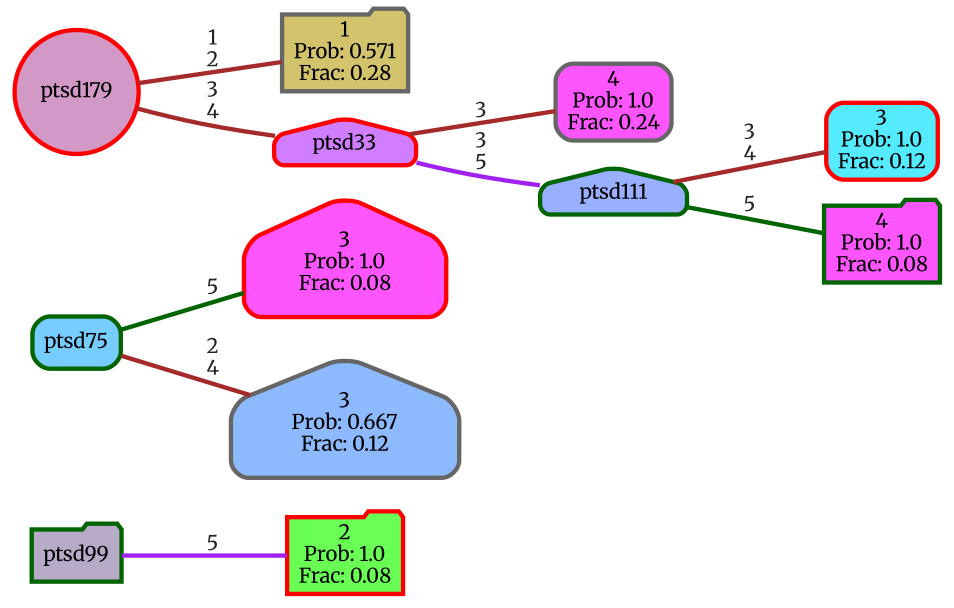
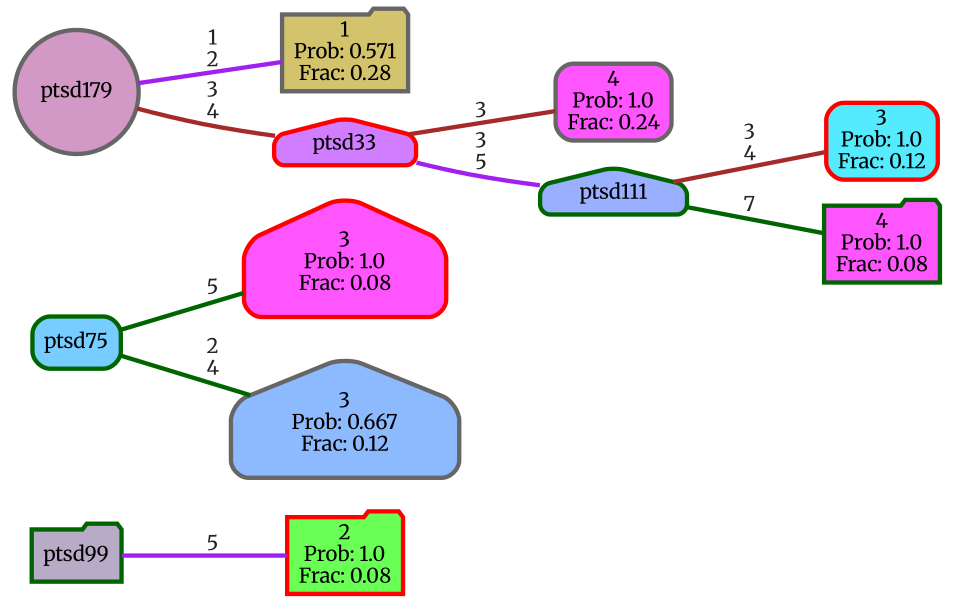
edge "1 Prob: 0.571 Frac: 0.28" -- "ptsd179": color brown -> purple
node "ptsd179": color red -> gray40
edge "ptsd111" -- "4 Prob: 1.0 Frac: 0.08": label " 5" -> " 7"
edge "ptsd75" -- "3 Prob: 0.667 Frac: 0.12": color brown -> darkgreen
